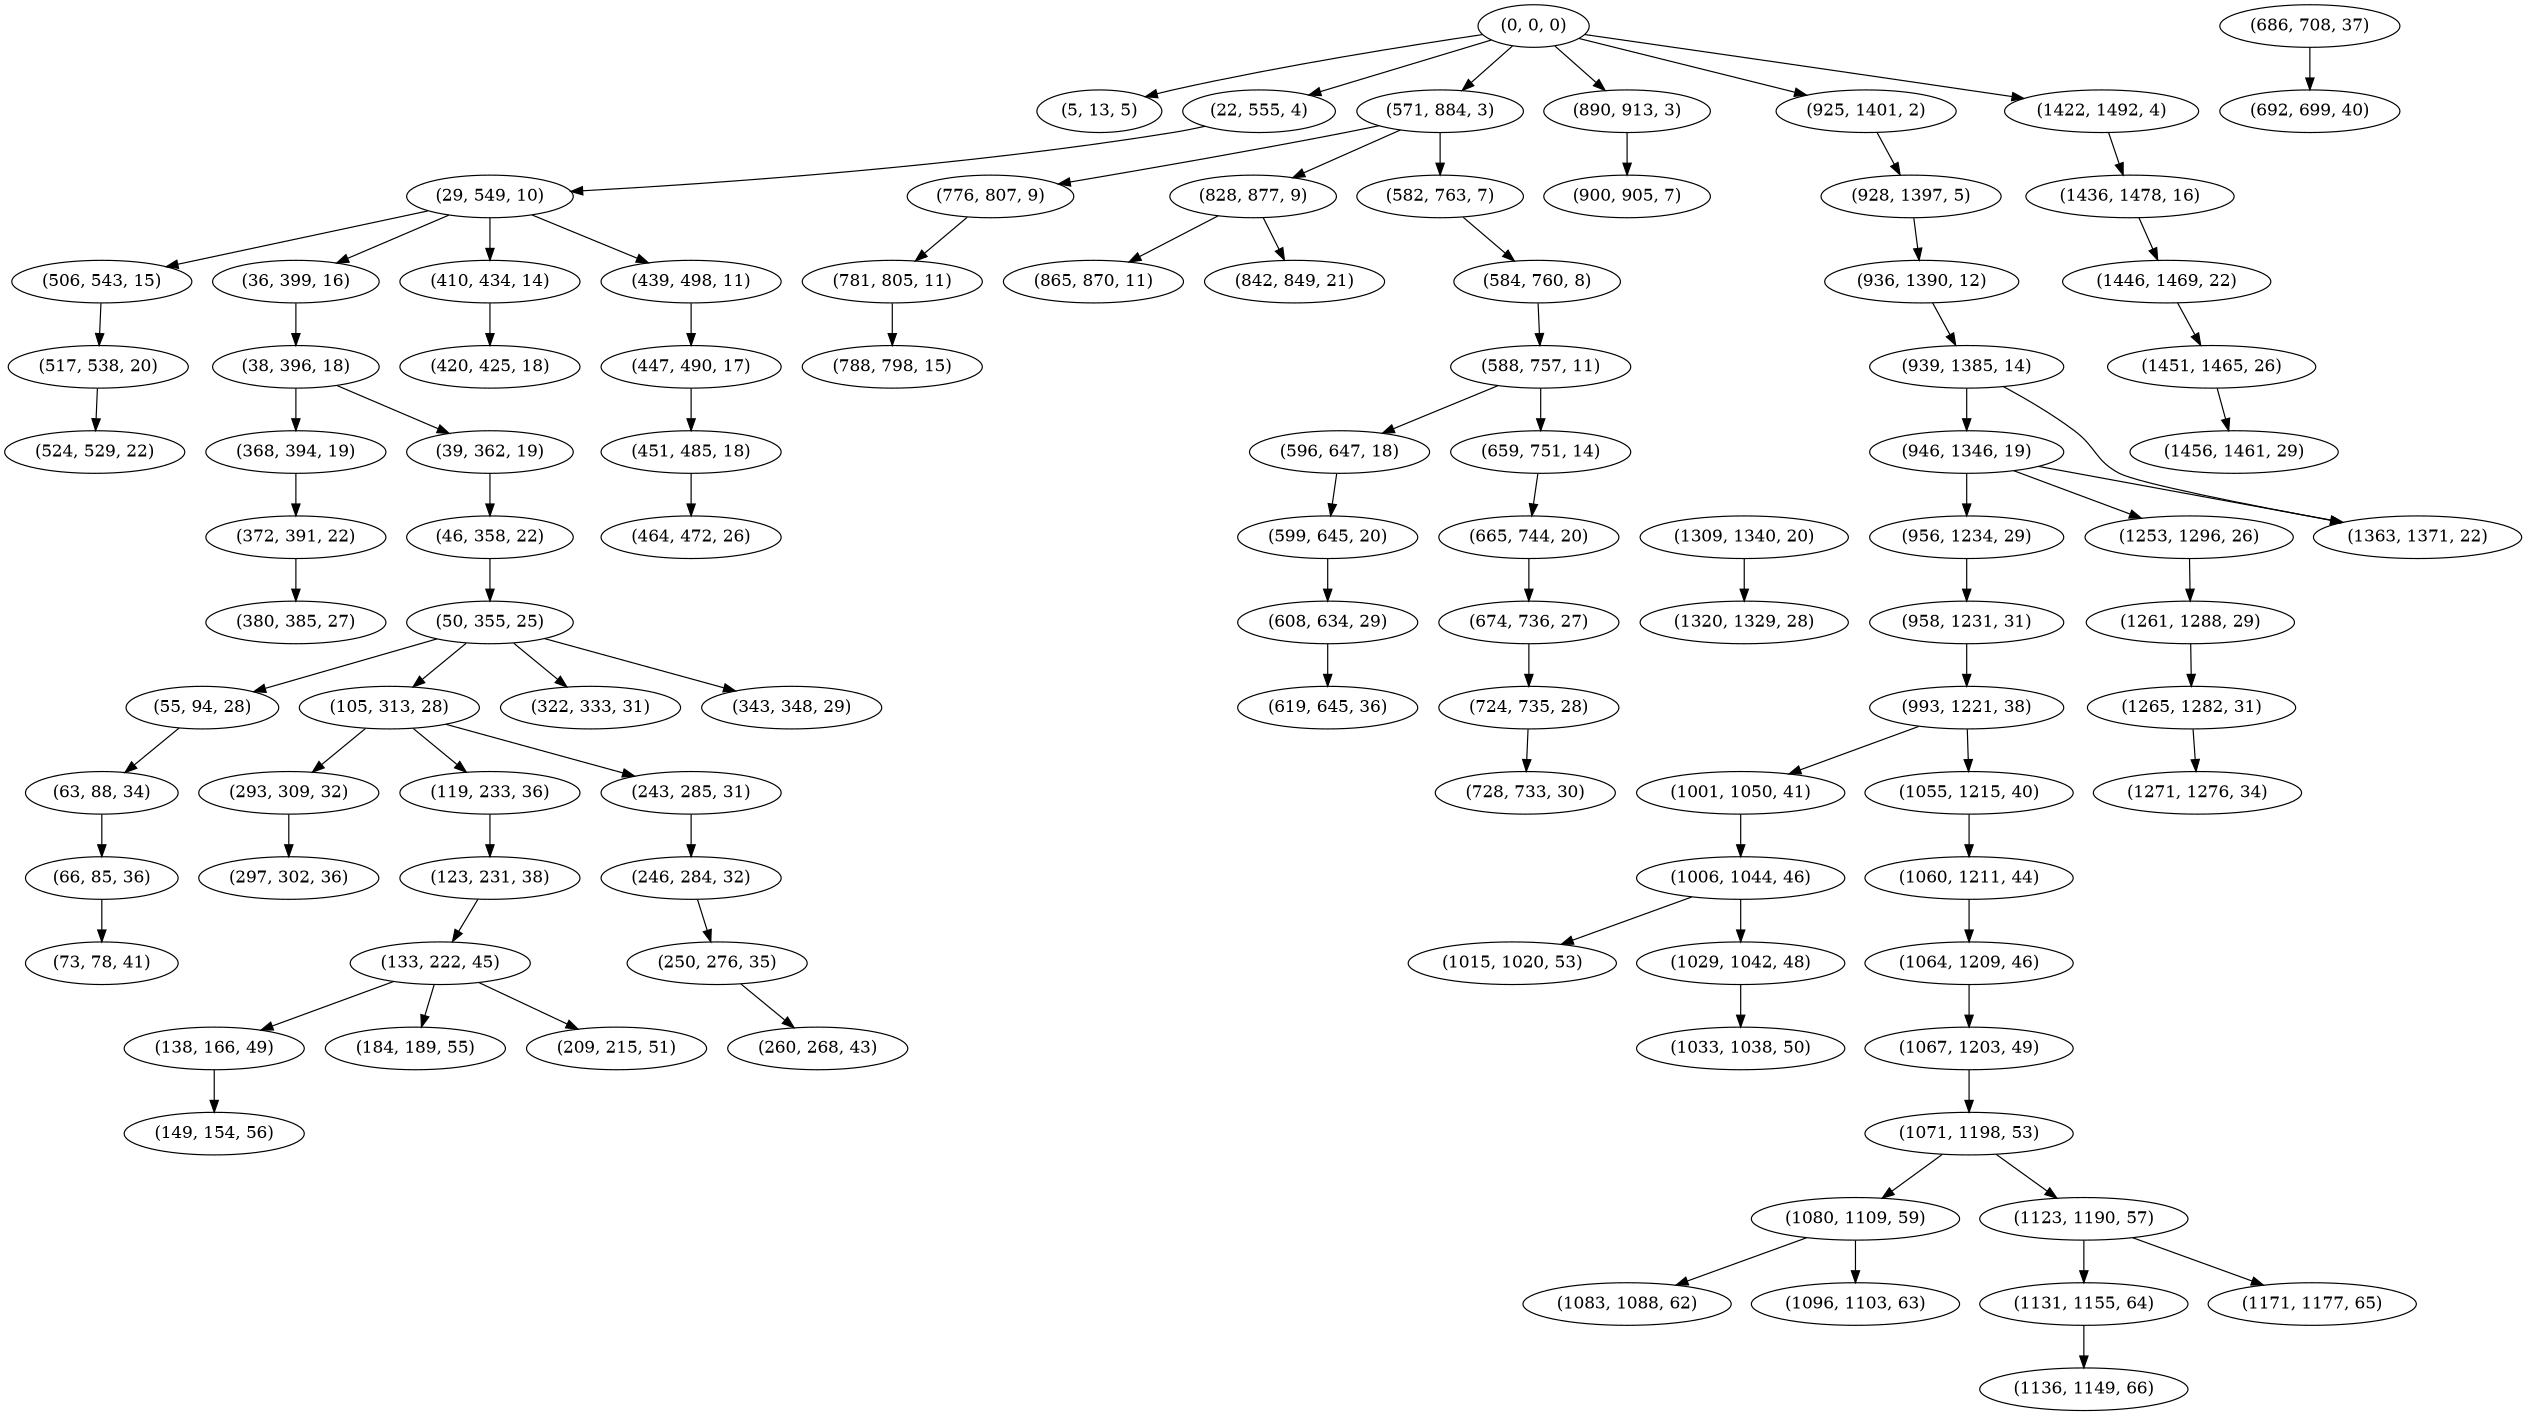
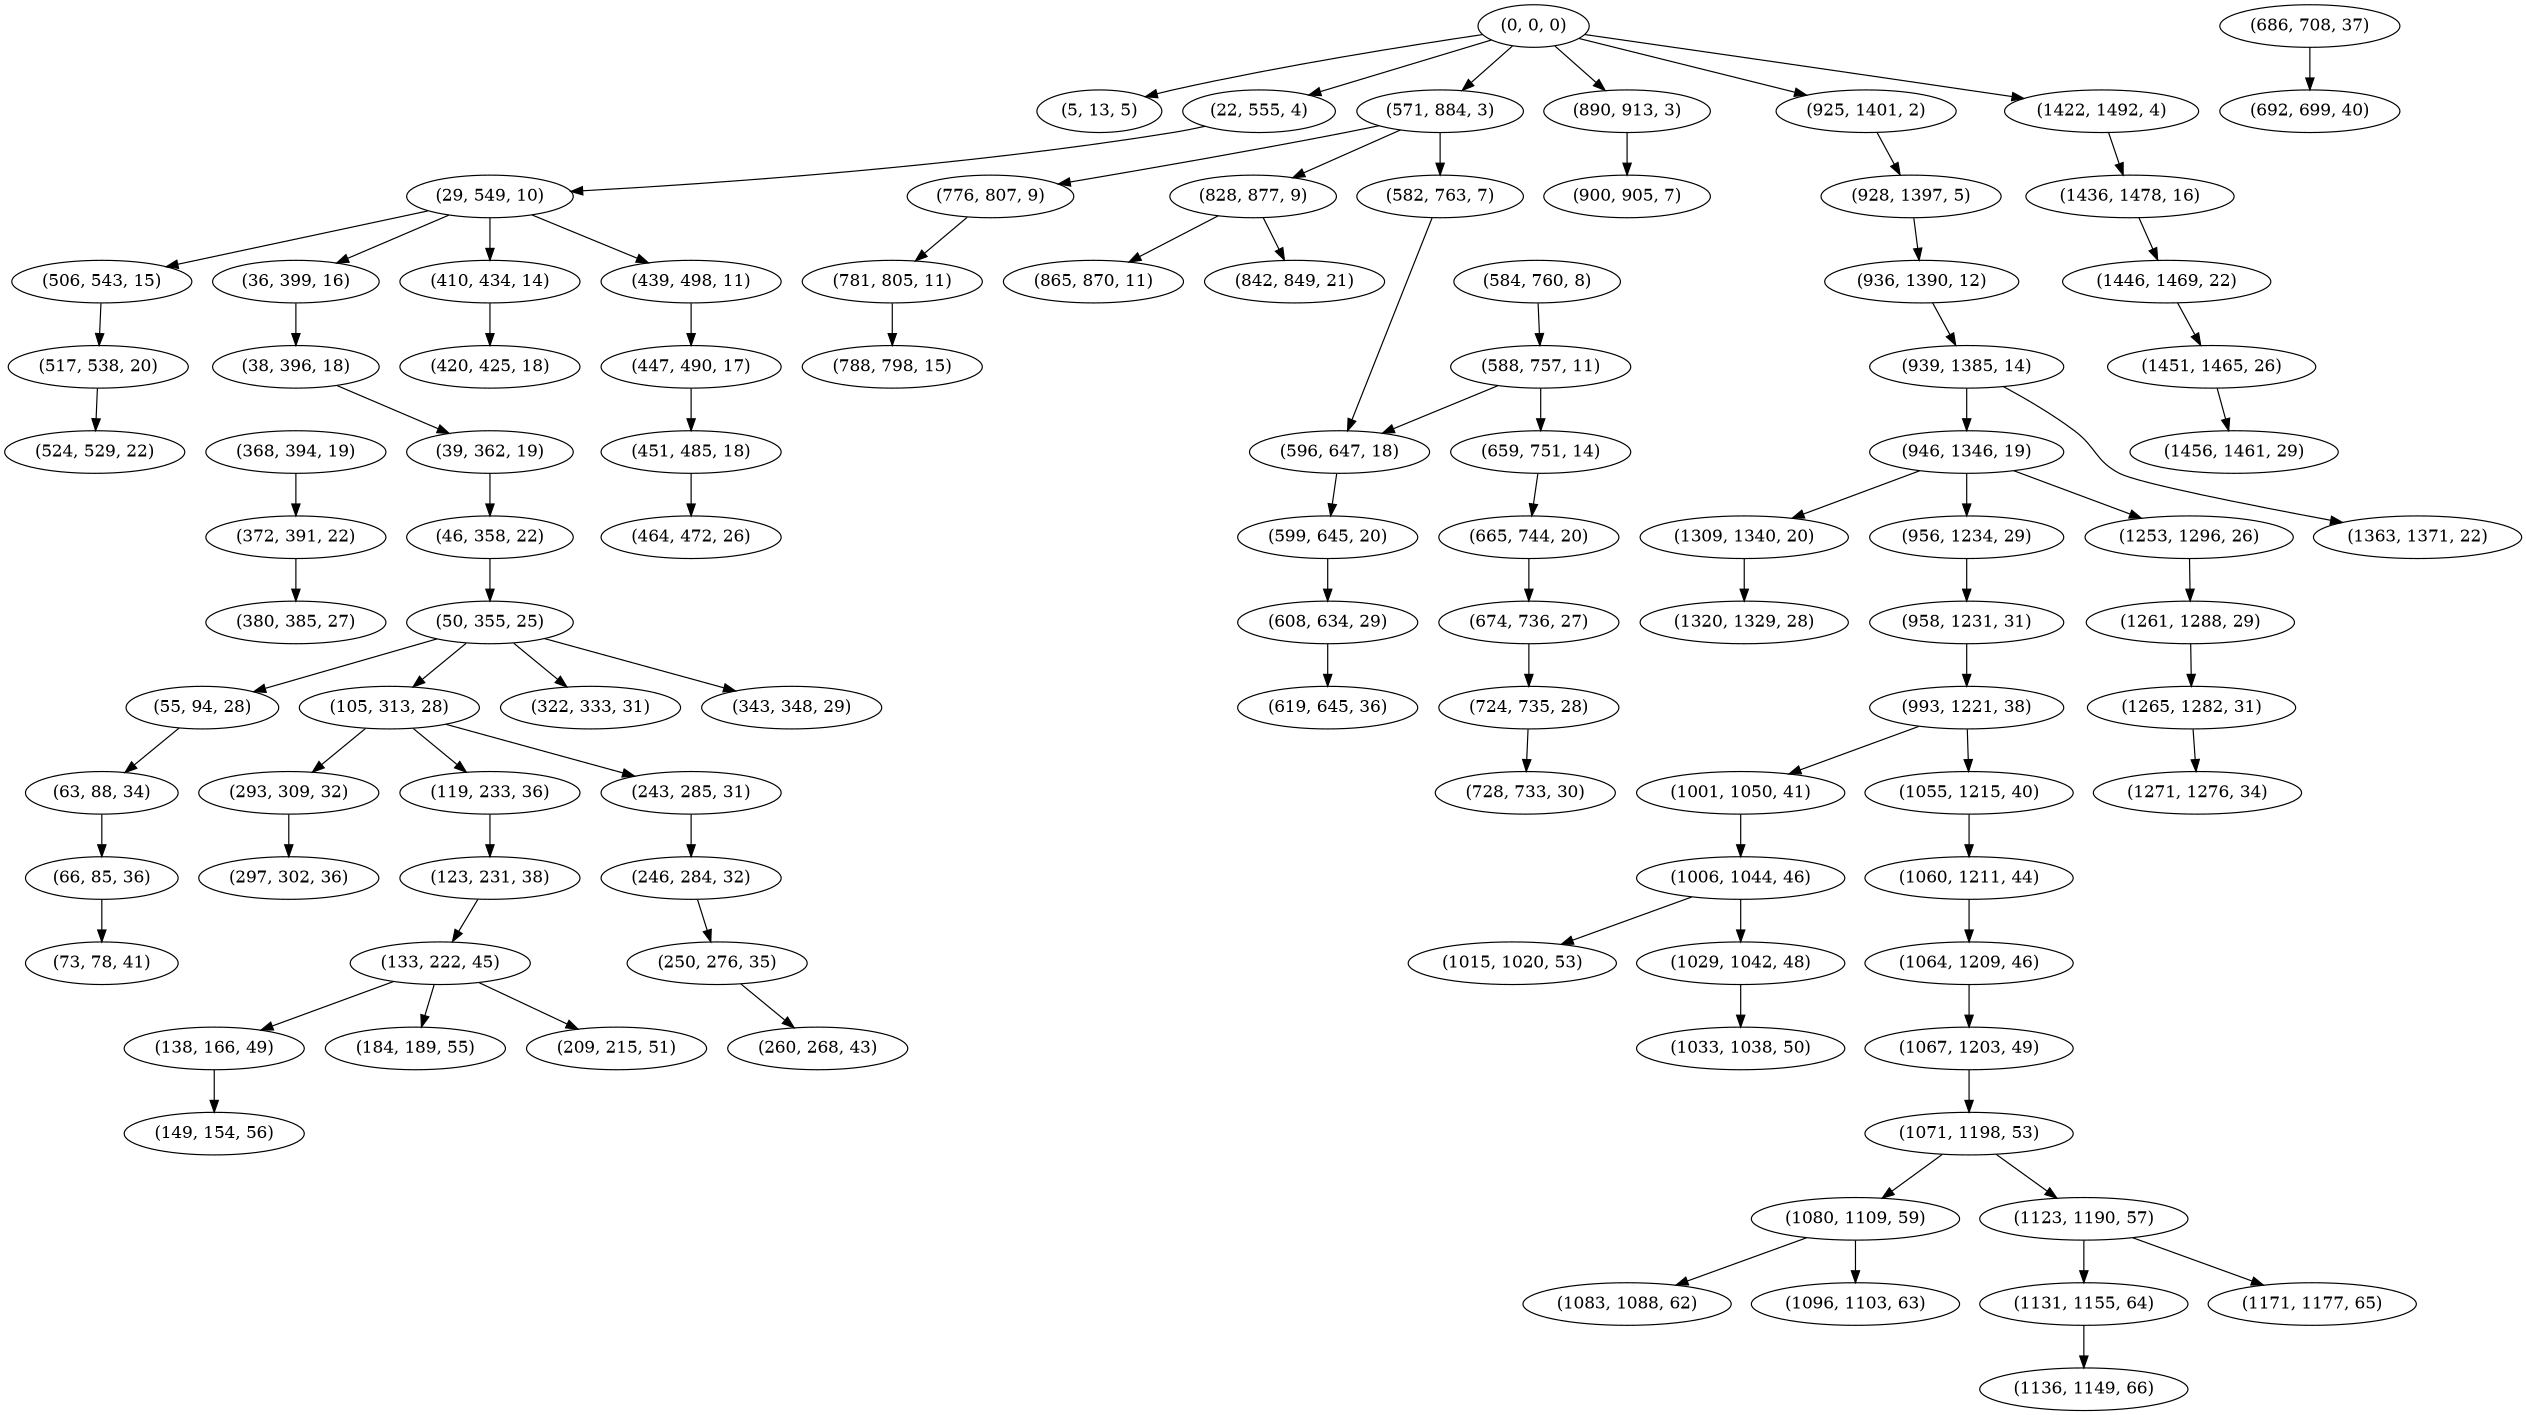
edge "(582, 763, 7)" -> "(584, 760, 8)": now "(582, 763, 7)" -> "(596, 647, 18)"
edge "(38, 396, 18)" -> "(368, 394, 19)": removed
edge "(946, 1346, 19)" -> "(1363, 1371, 22)": now "(946, 1346, 19)" -> "(1309, 1340, 20)"
